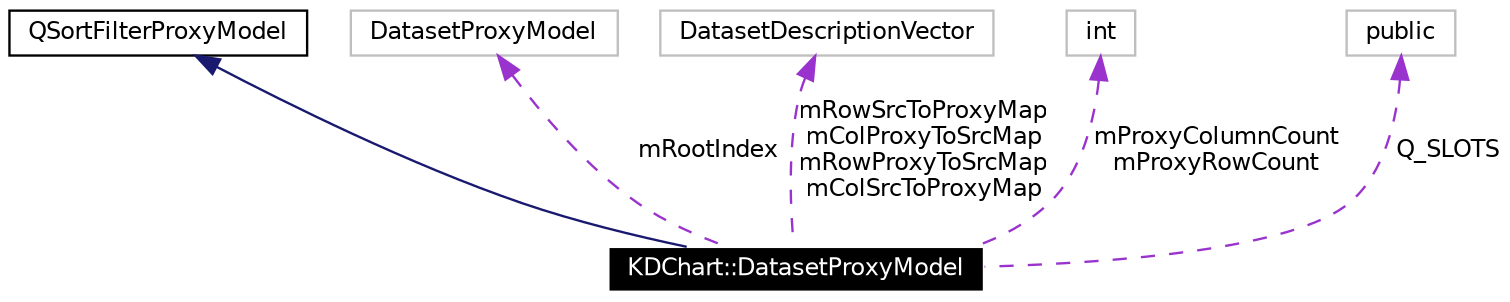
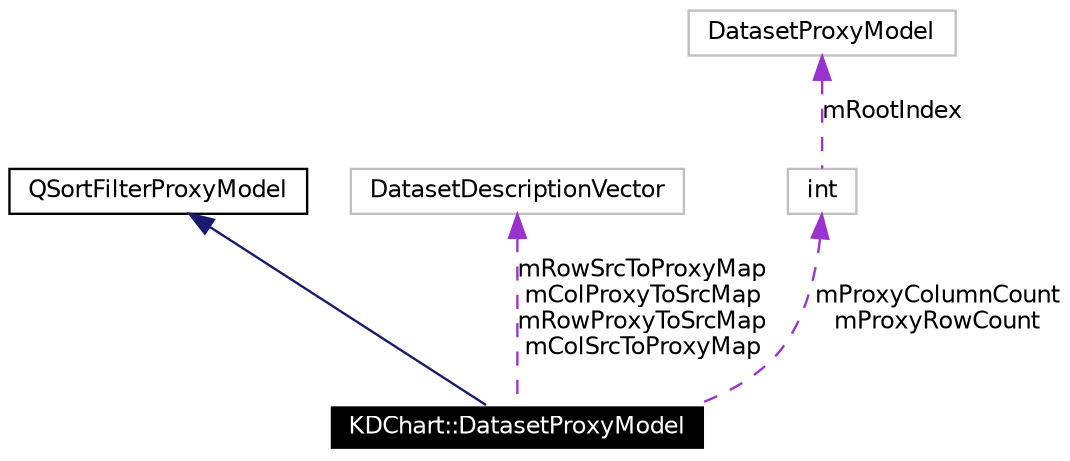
node "public": removed
edge "KDChart::DatasetProxyModel" -> "DatasetProxyModel": now "int" -> "DatasetProxyModel"
